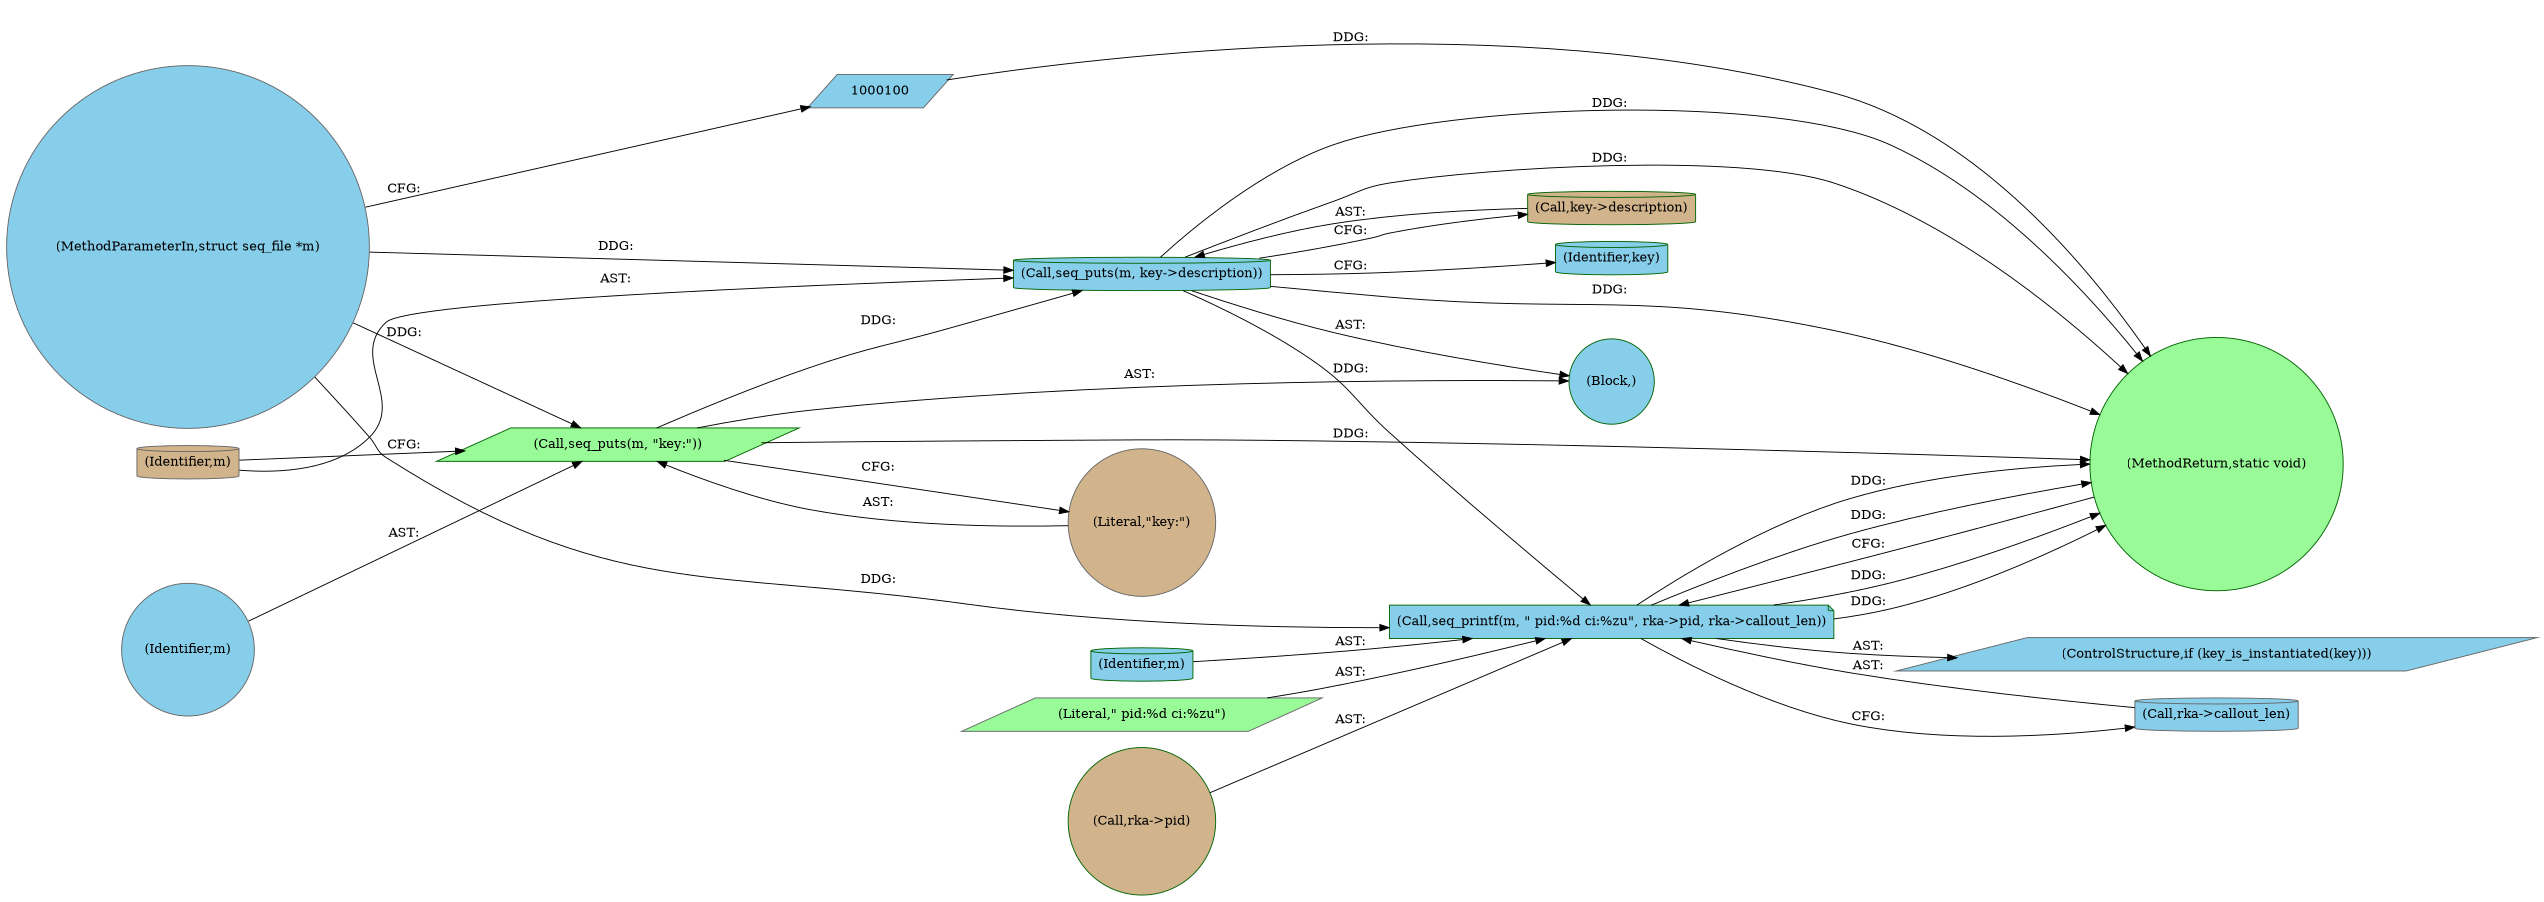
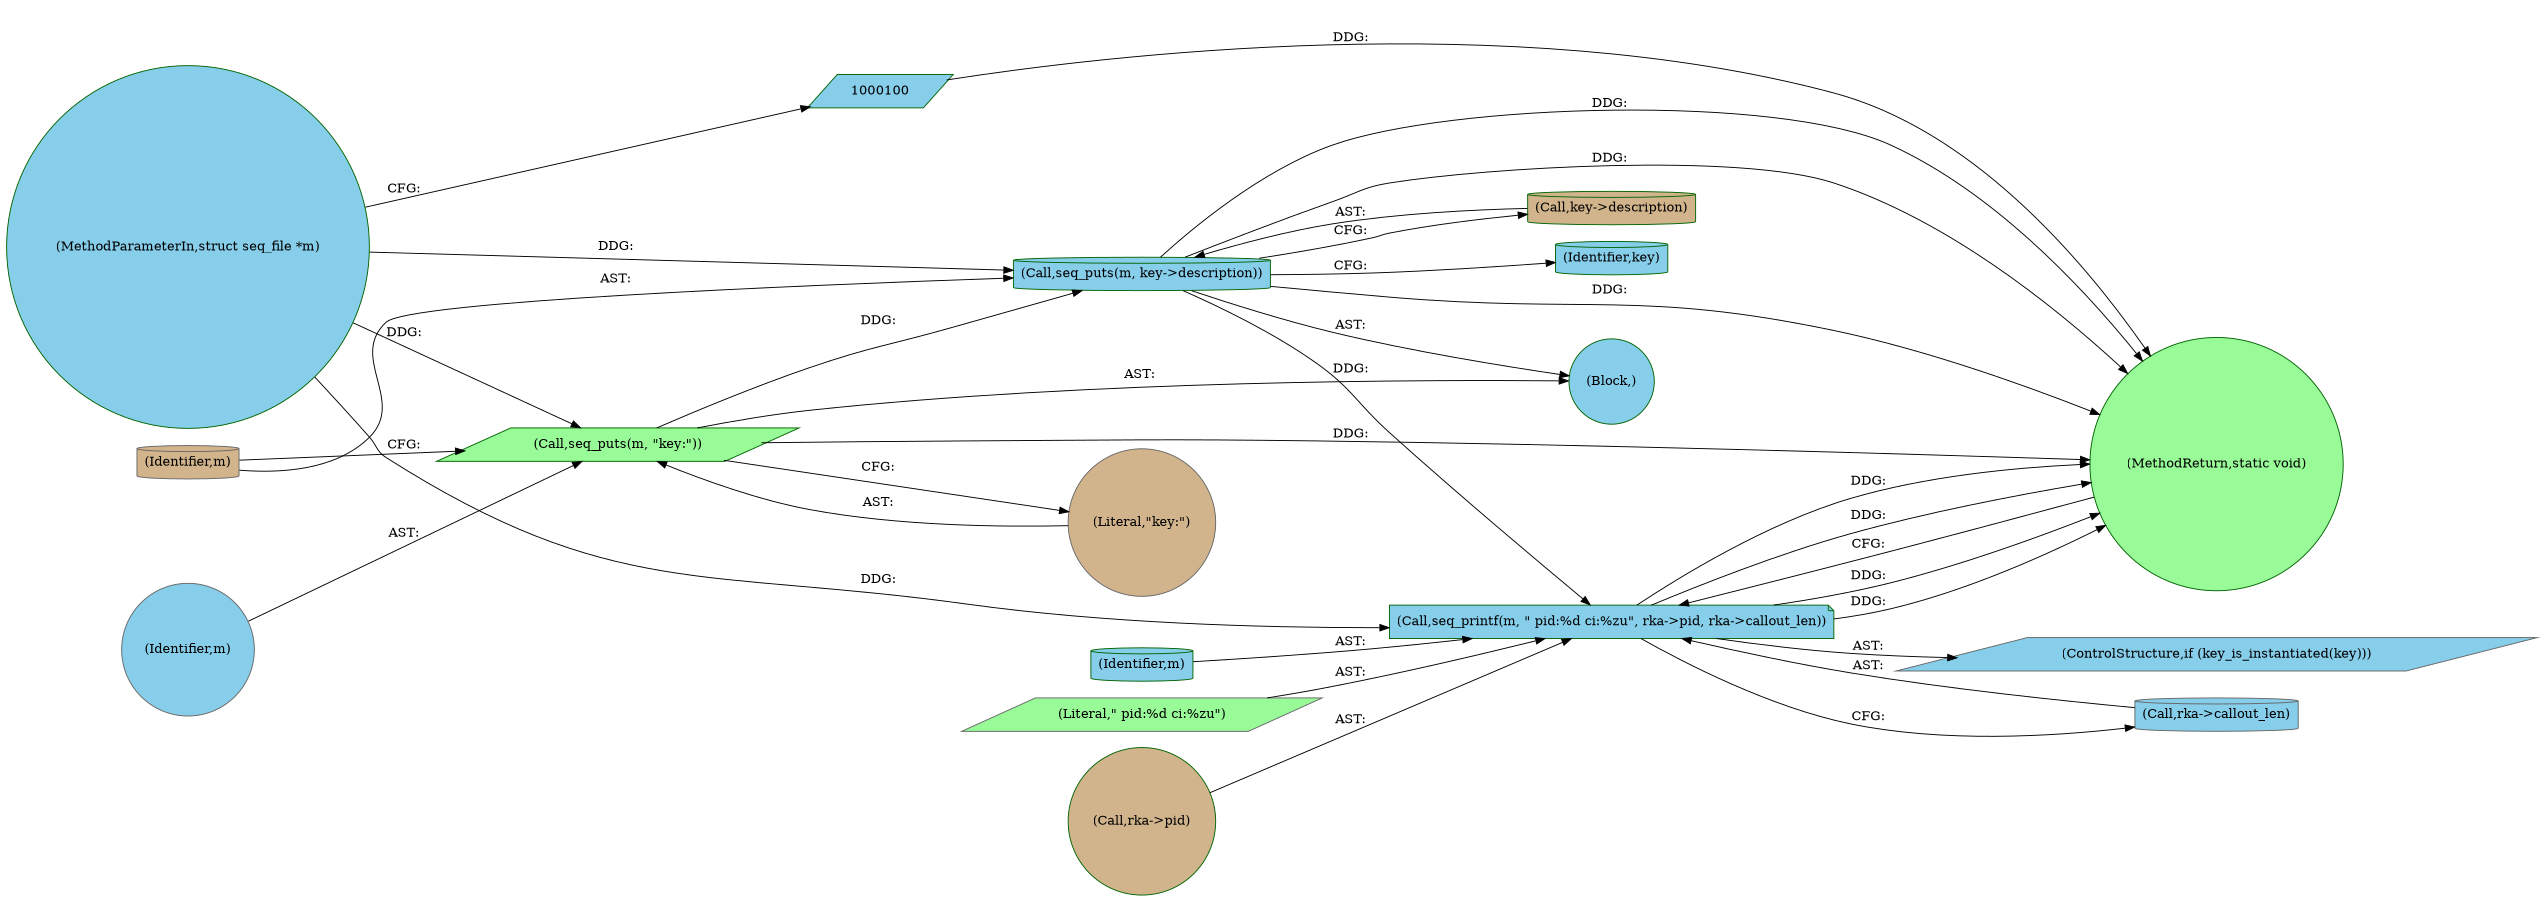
node "1000100": color gray40 -> darkgreen
node "(MethodParameterIn,struct seq_file *m)": color gray40 -> darkgreen
